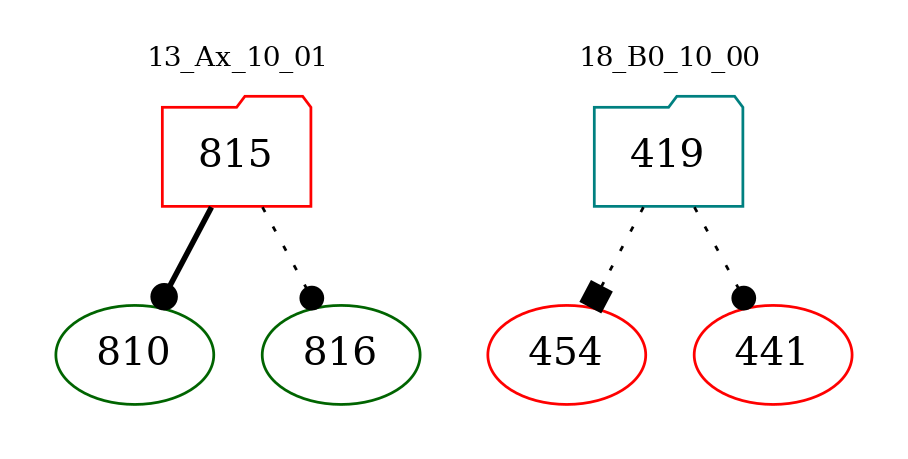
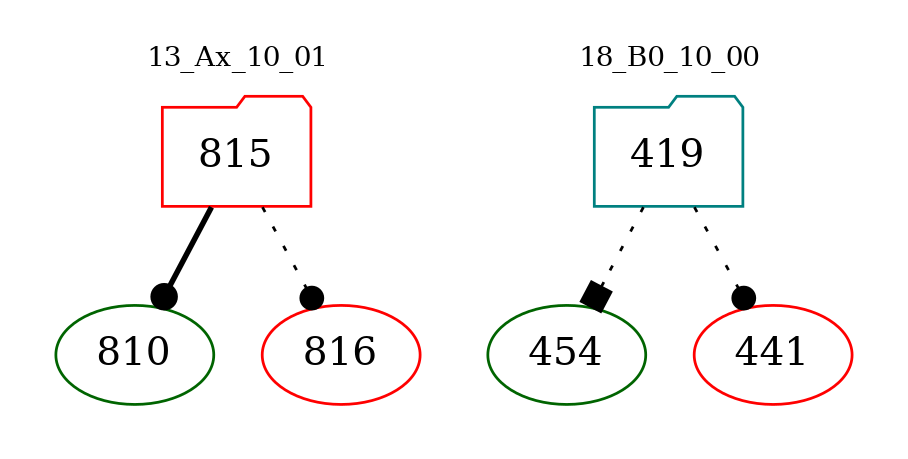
node "816": color darkgreen -> red
node "454": color red -> darkgreen
